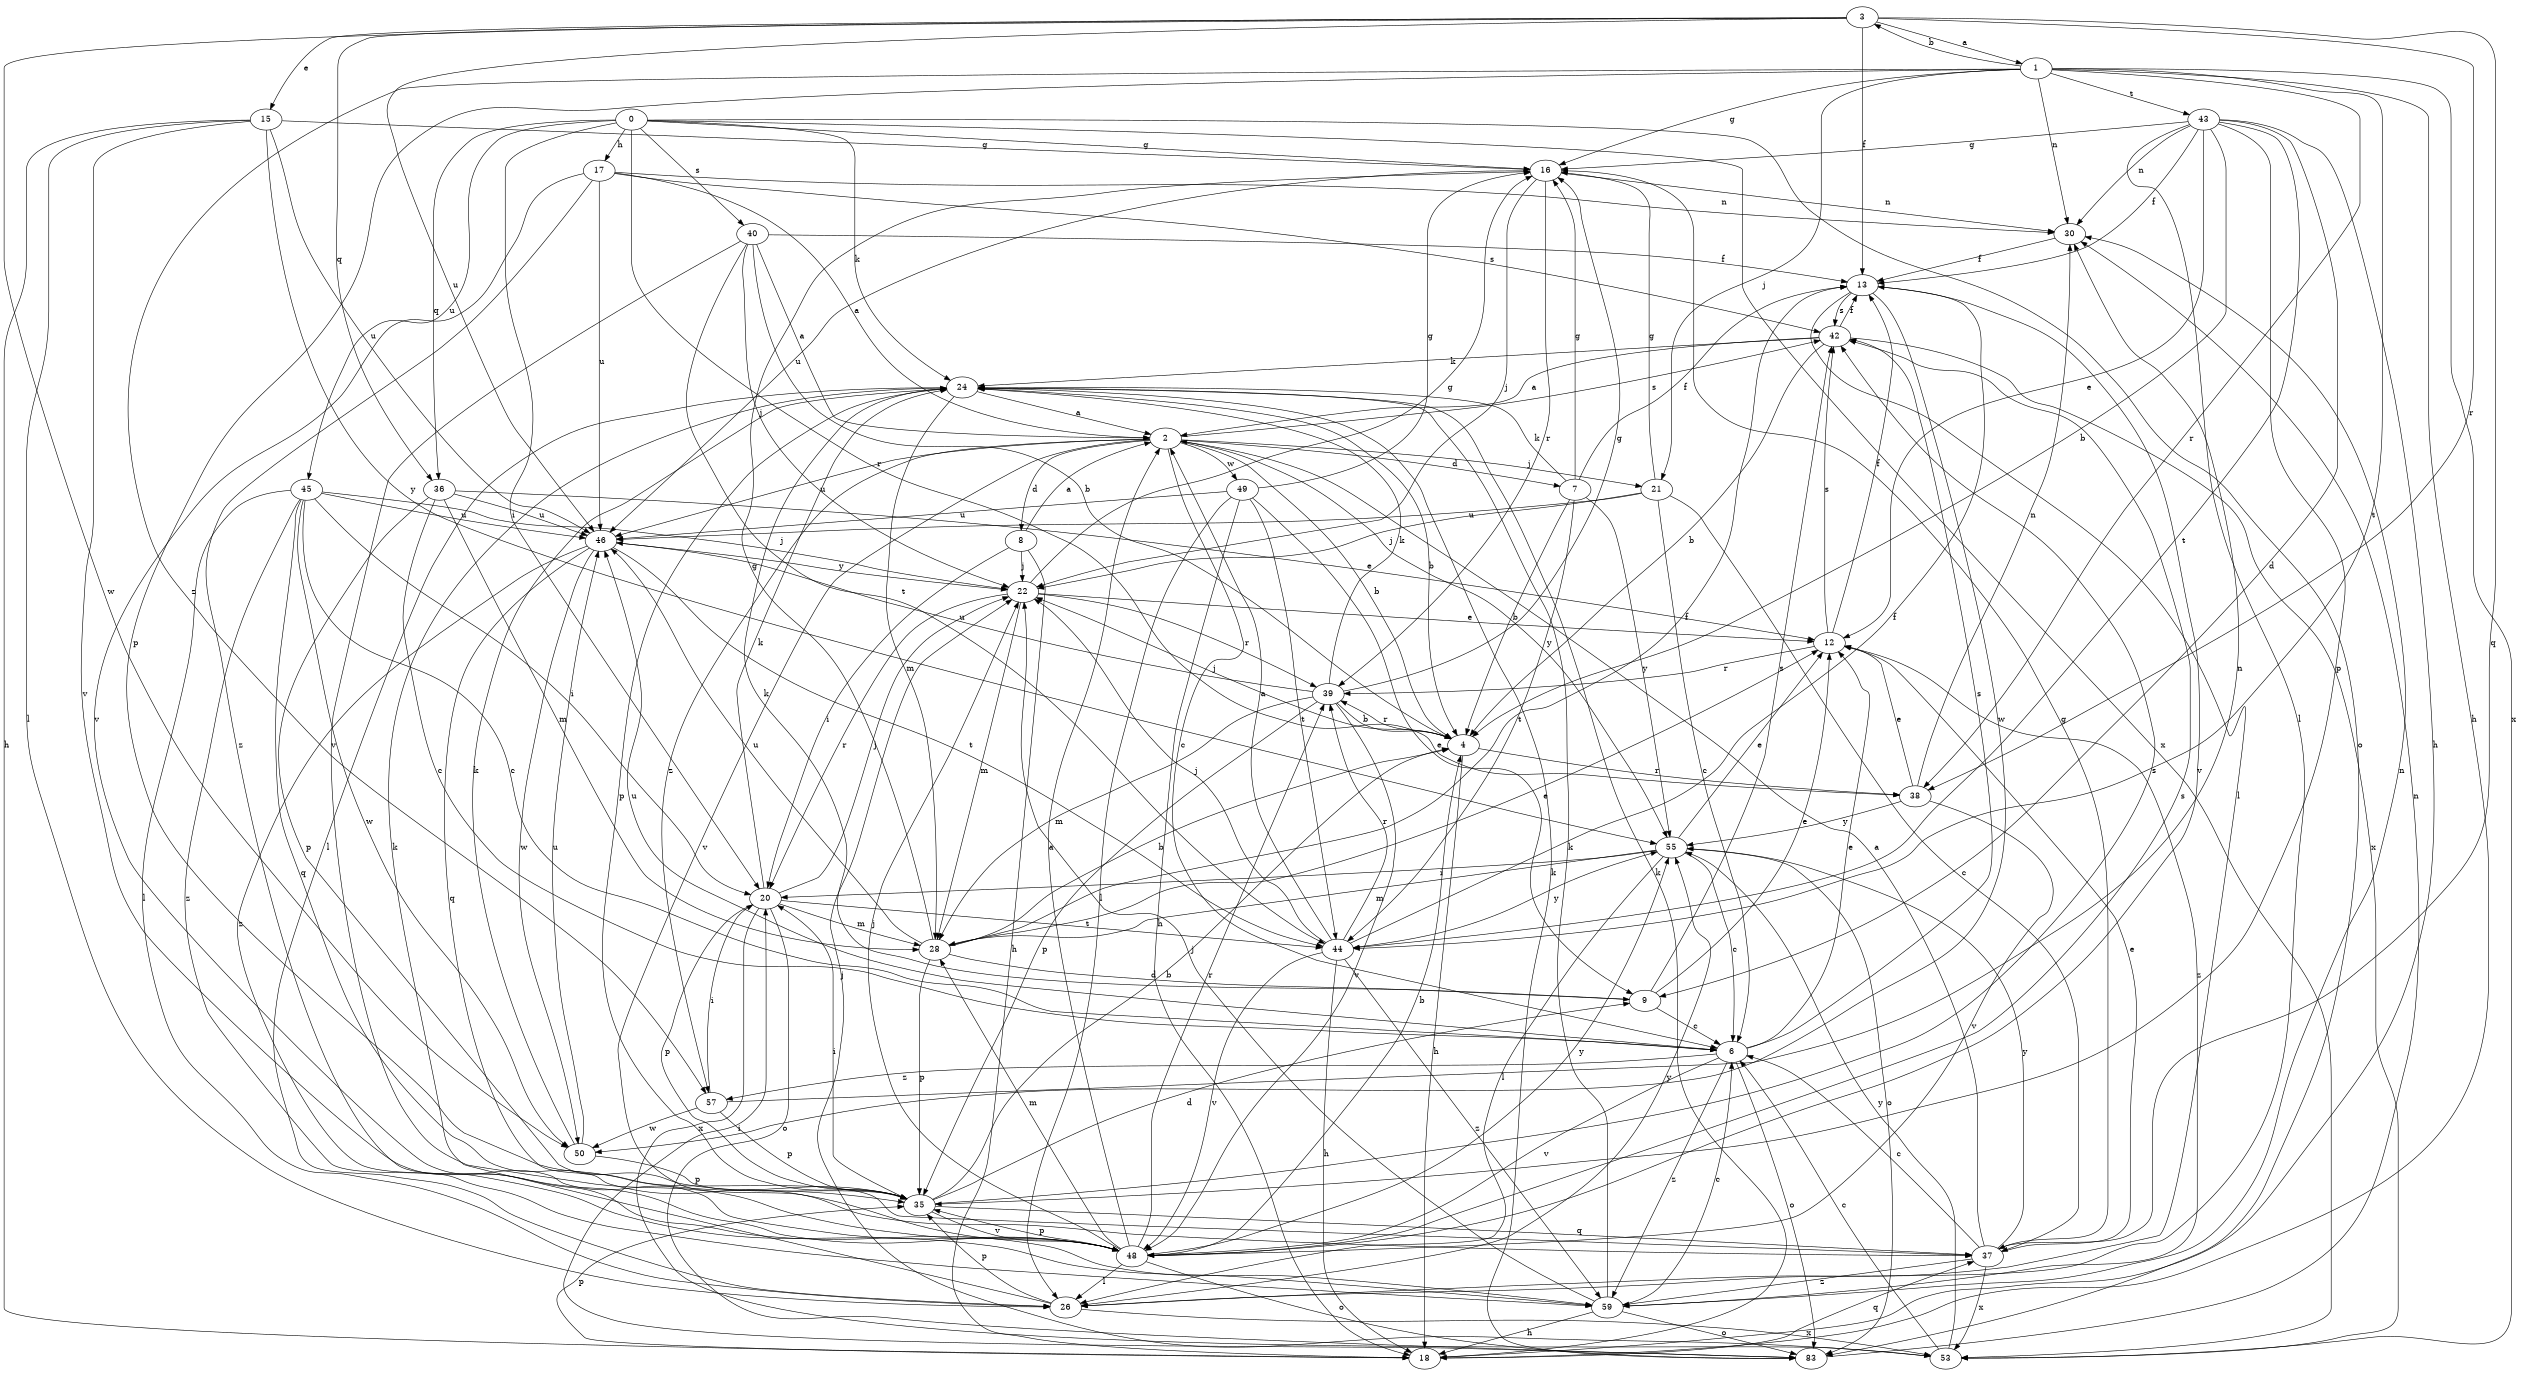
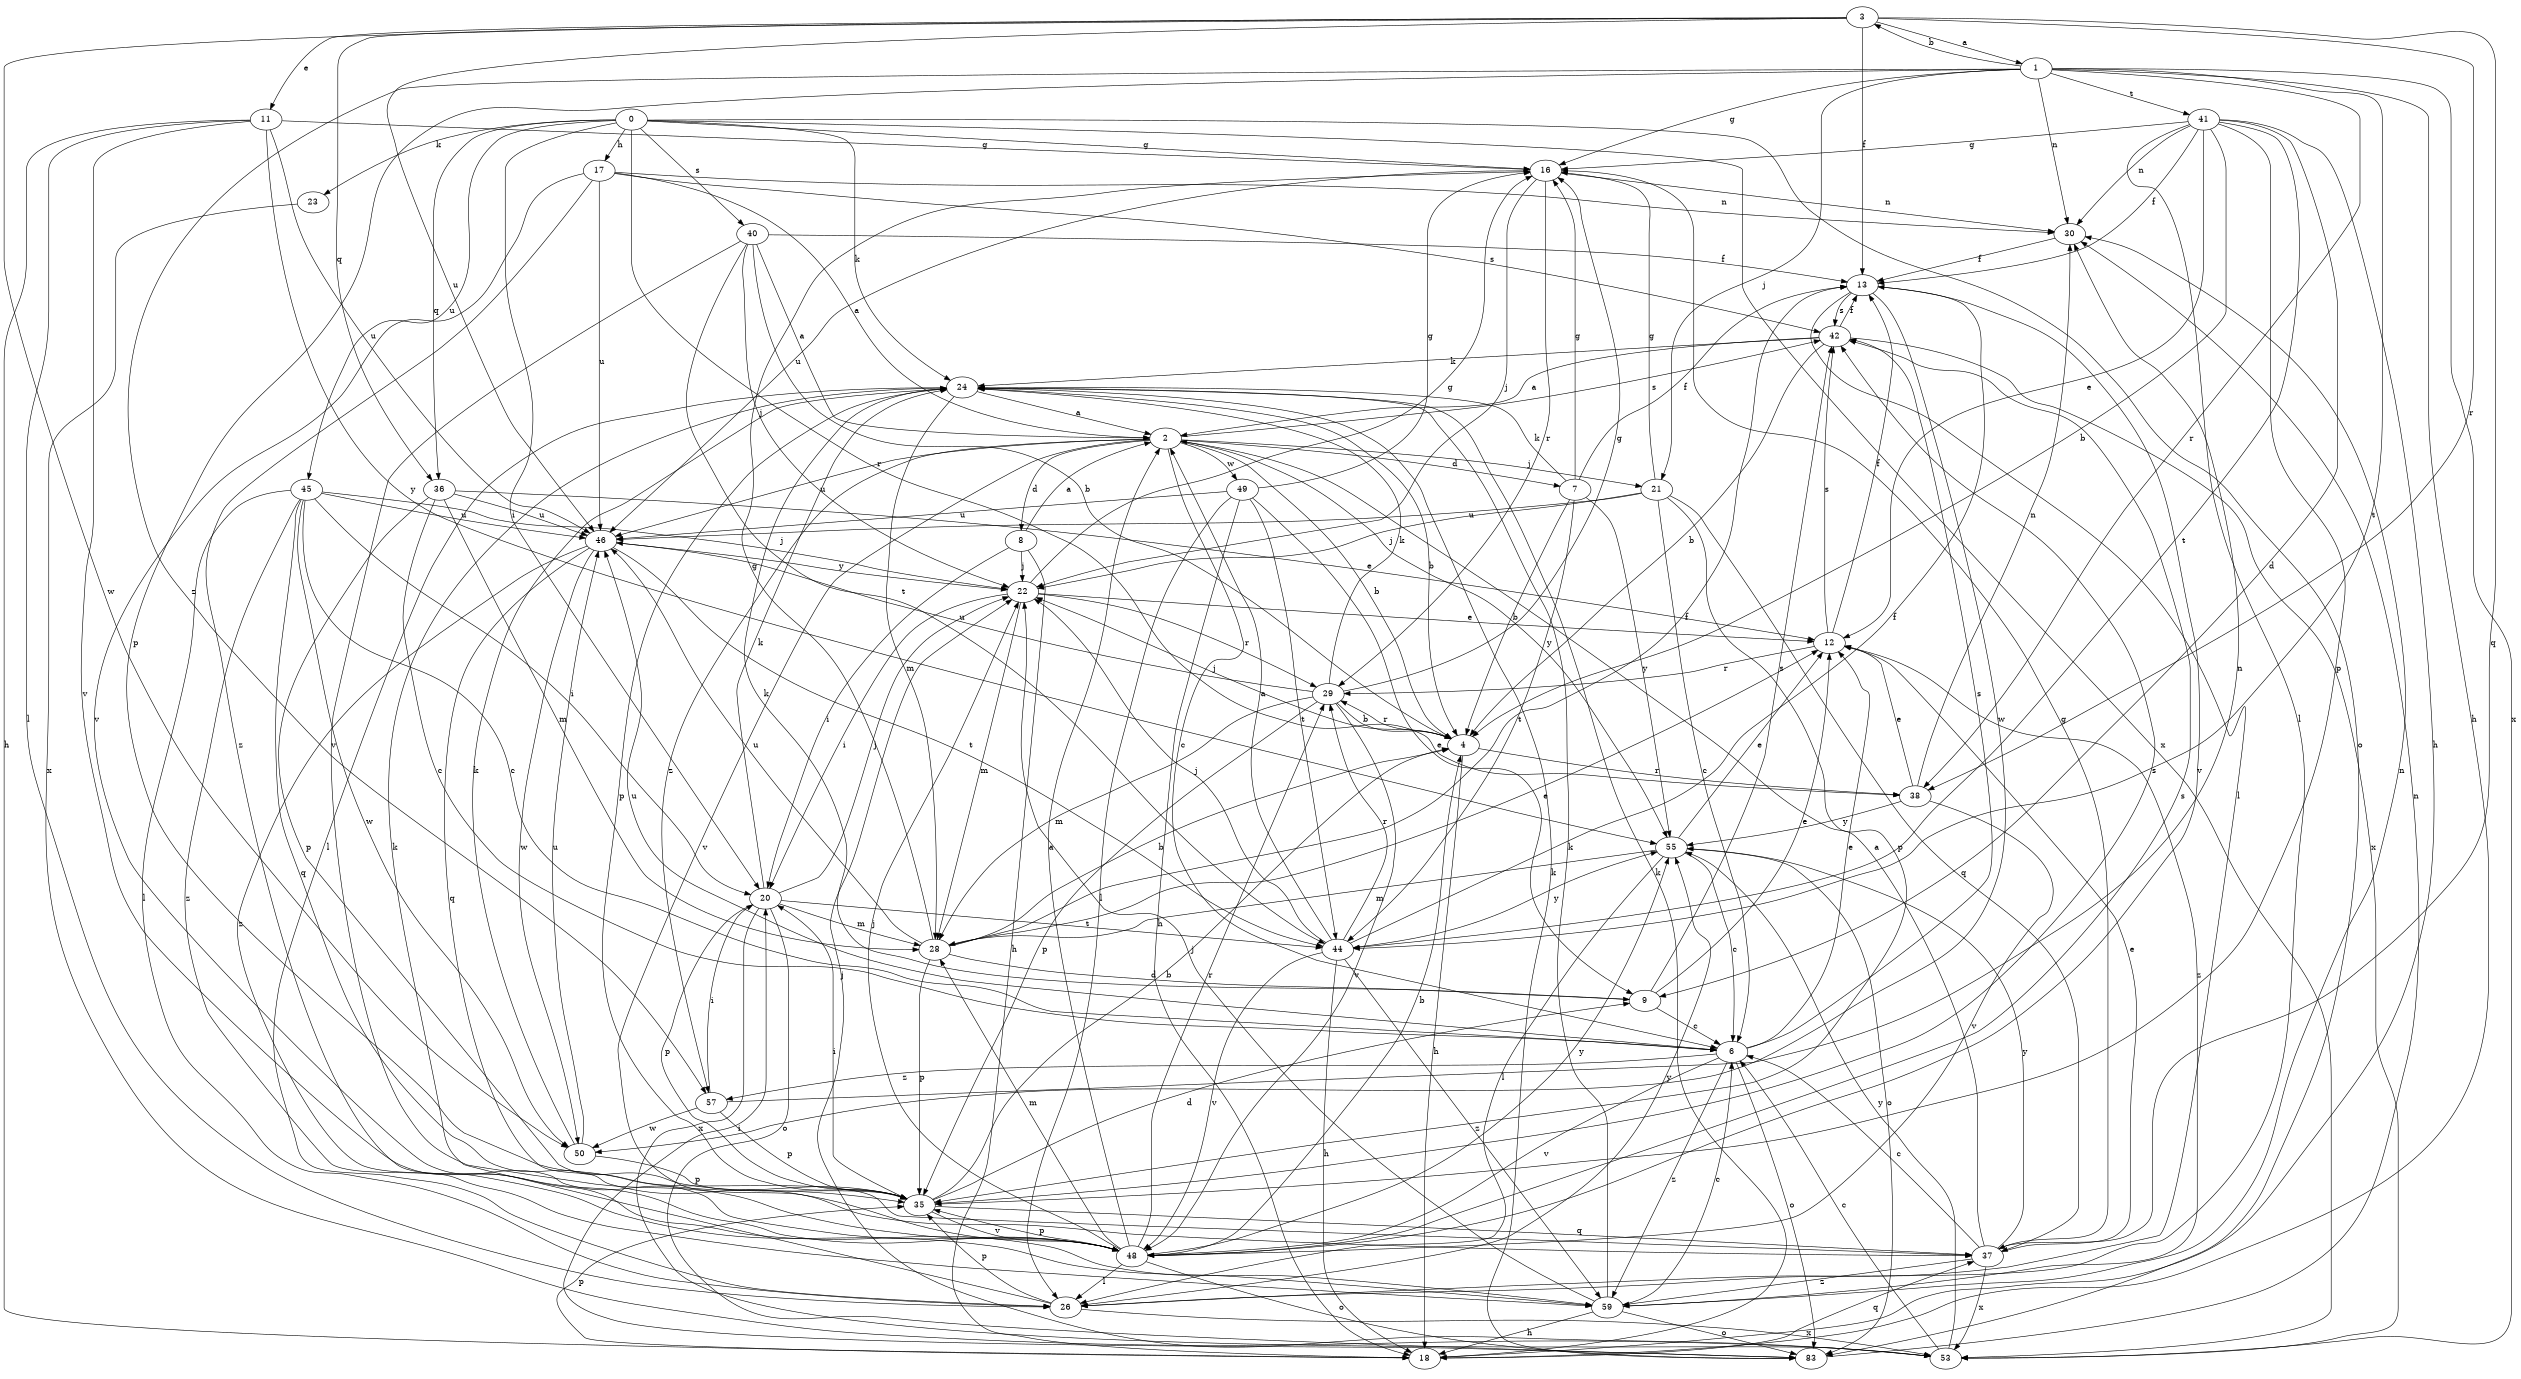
node "15": label "15" -> "11"
node "43": label "43" -> "41"
node "23": added
node "39": label "39" -> "29"
edge "22" -> "20": label "r" -> "i"
edge "21" -> "37": label "c" -> "q"
edge "55" -> "20": removed, label "i"
edge "21" -> "35": added, label "p"
